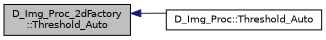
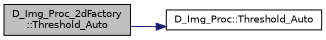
edge "D_Img_Proc::Threshold_Auto" -> "D_Img_Proc_2dFactory ::Threshold_Auto": reversed
